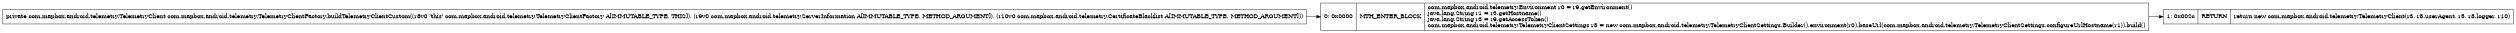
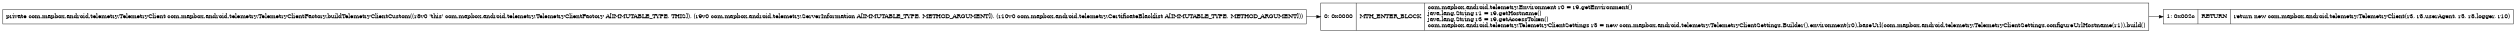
node "0: 0x0000": text "java.lang.String r1 = r3.getHostname()" -> "java.lang.String r1 = r9.getHostname()"
